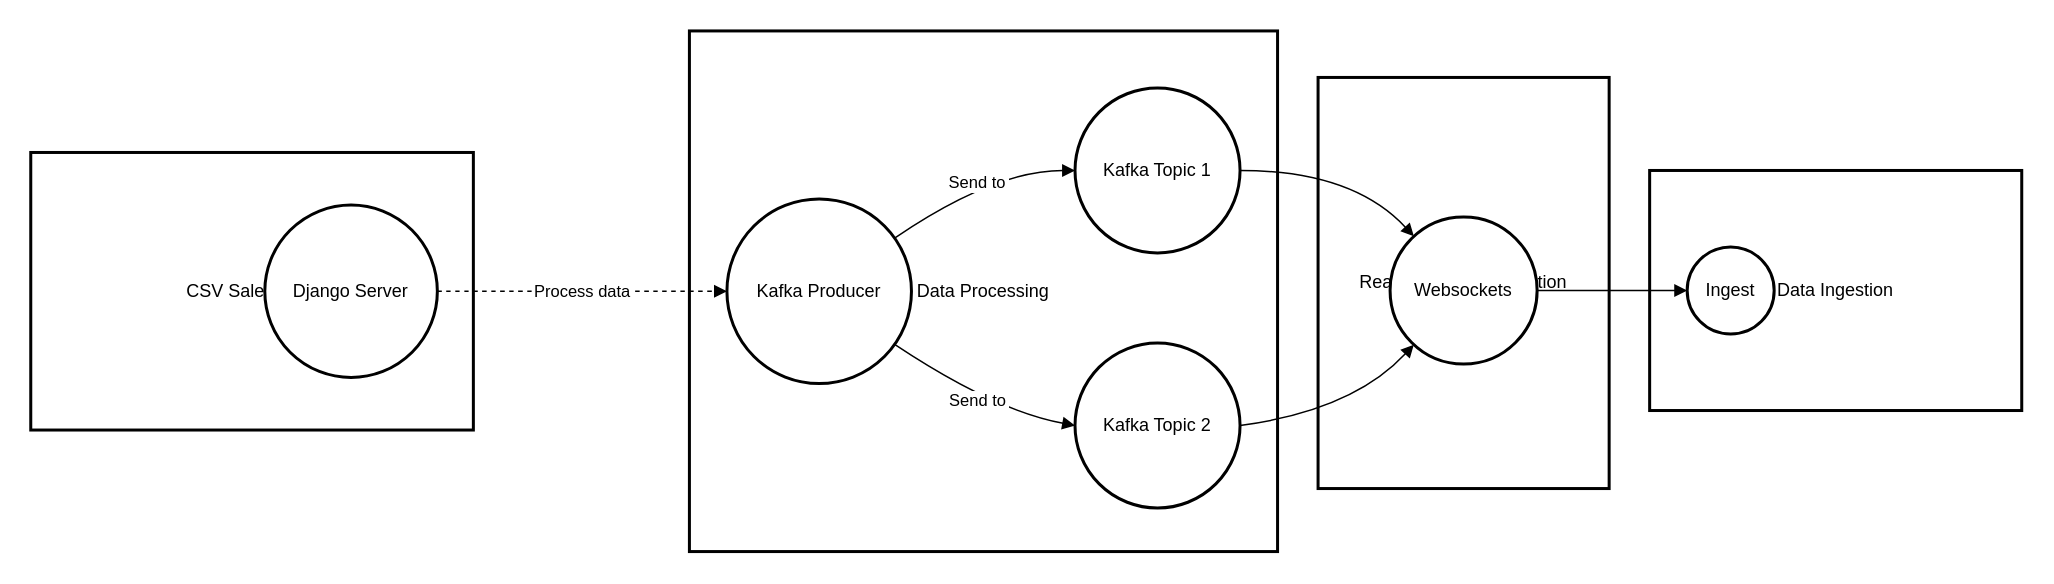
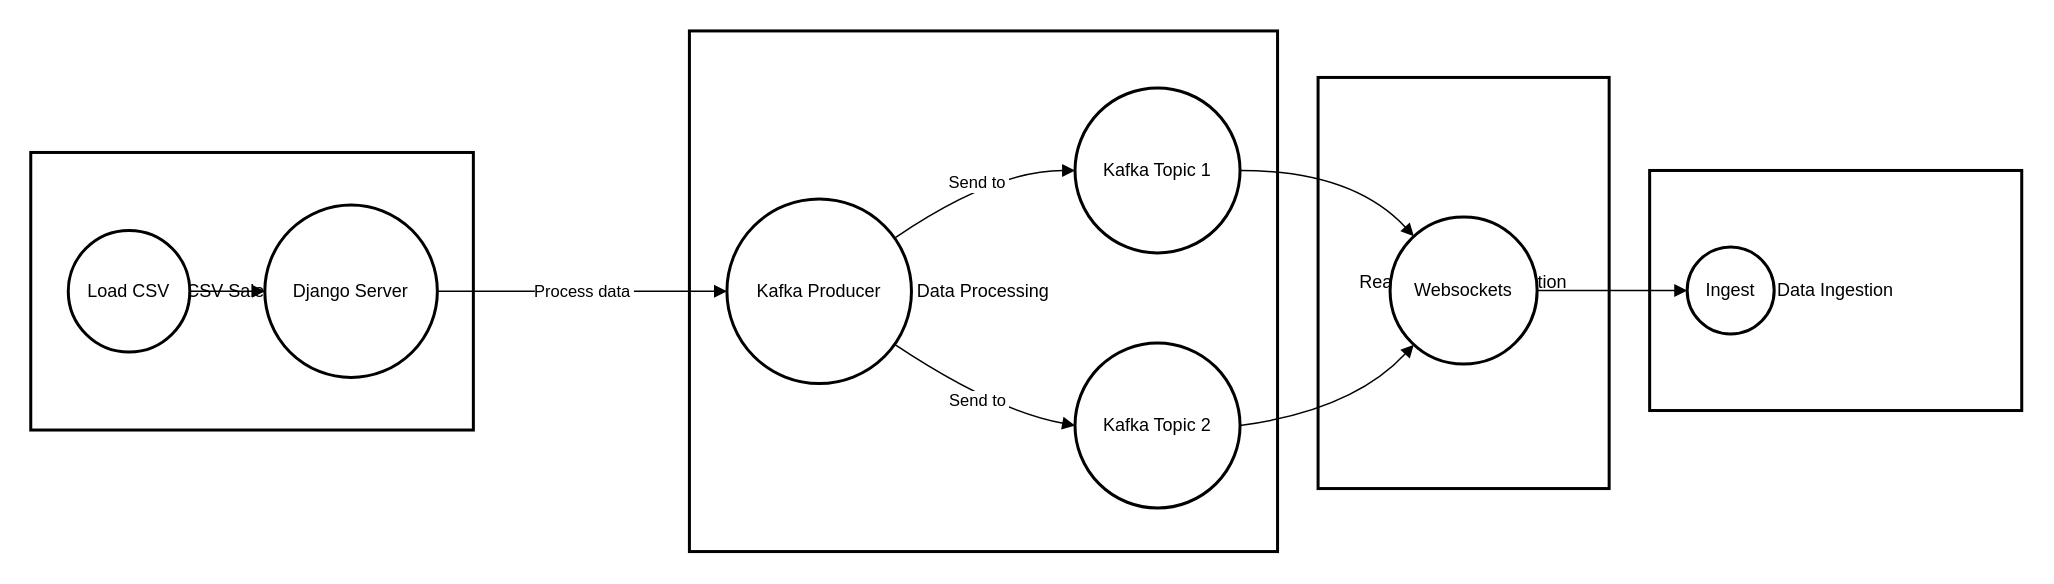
node "Load CSV": added
edge "Load CSV" -> "Django Server": added
edge "Django Server" -> "Kafka Producer": style dashed -> solid
